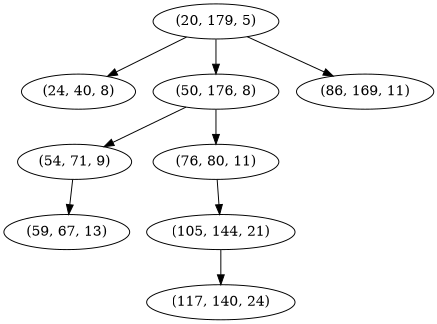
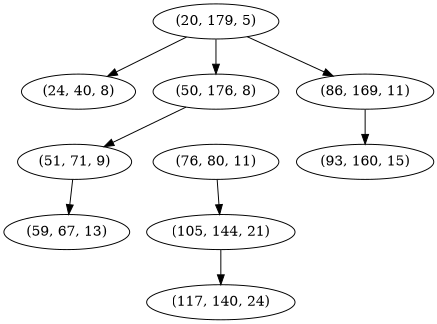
edge "(50, 176, 8)" -> "(76, 80, 11)": removed
node "(54, 71, 9)": label "(54, 71, 9)" -> "(51, 71, 9)"
node "(93, 160, 15)": added
